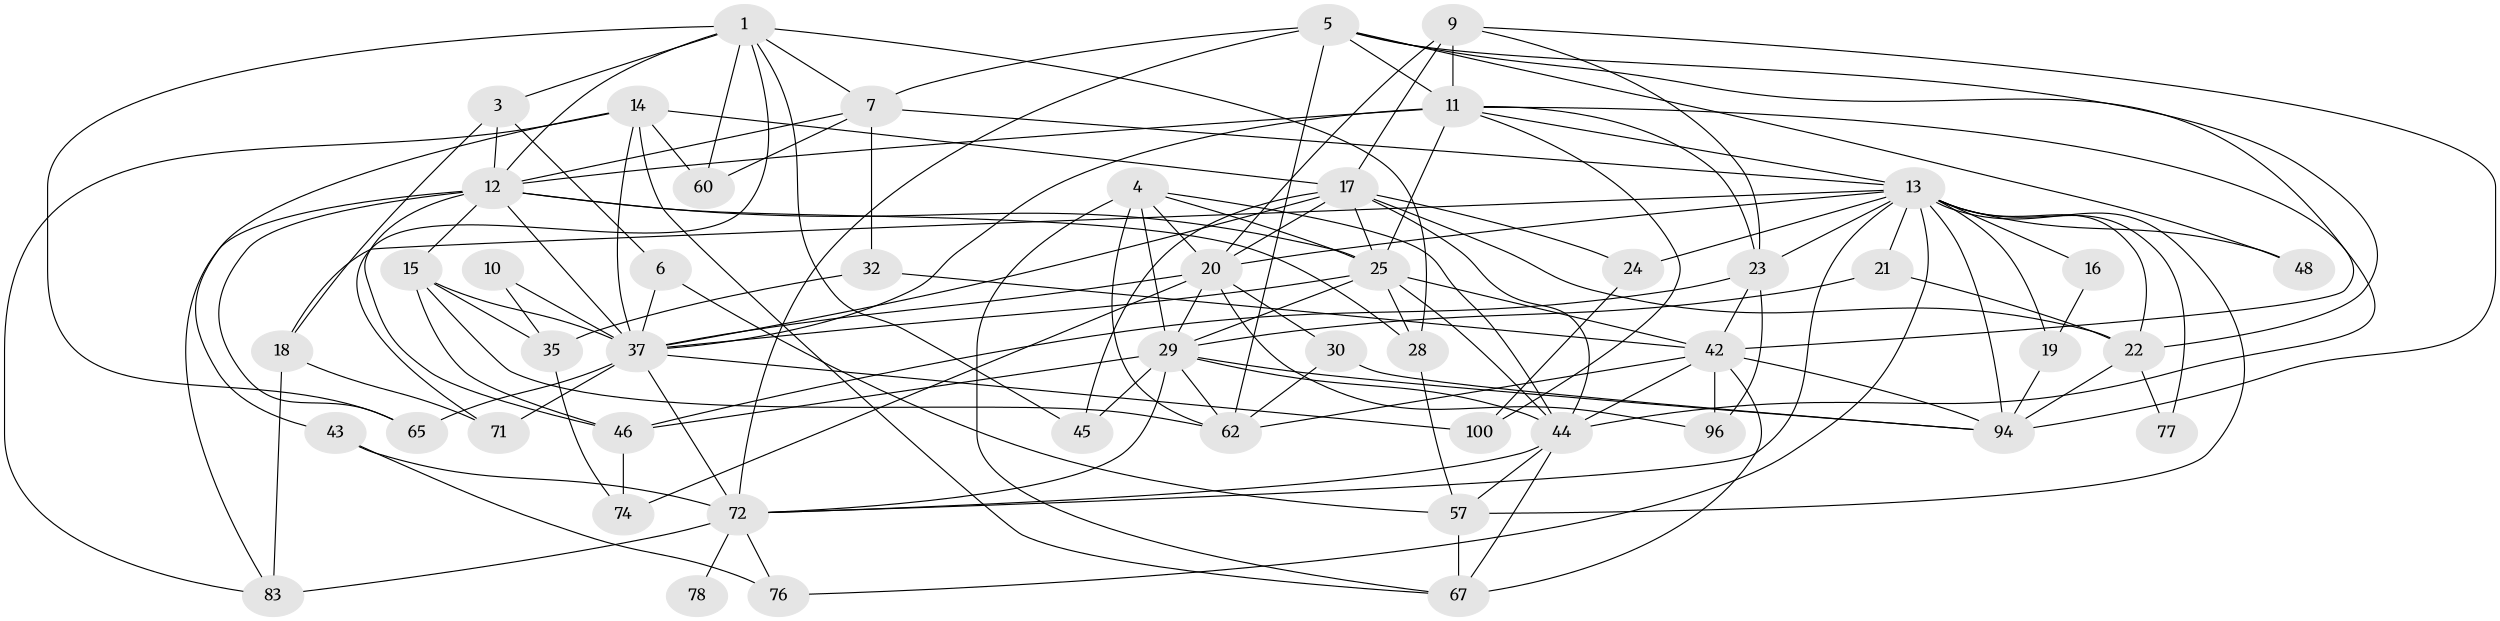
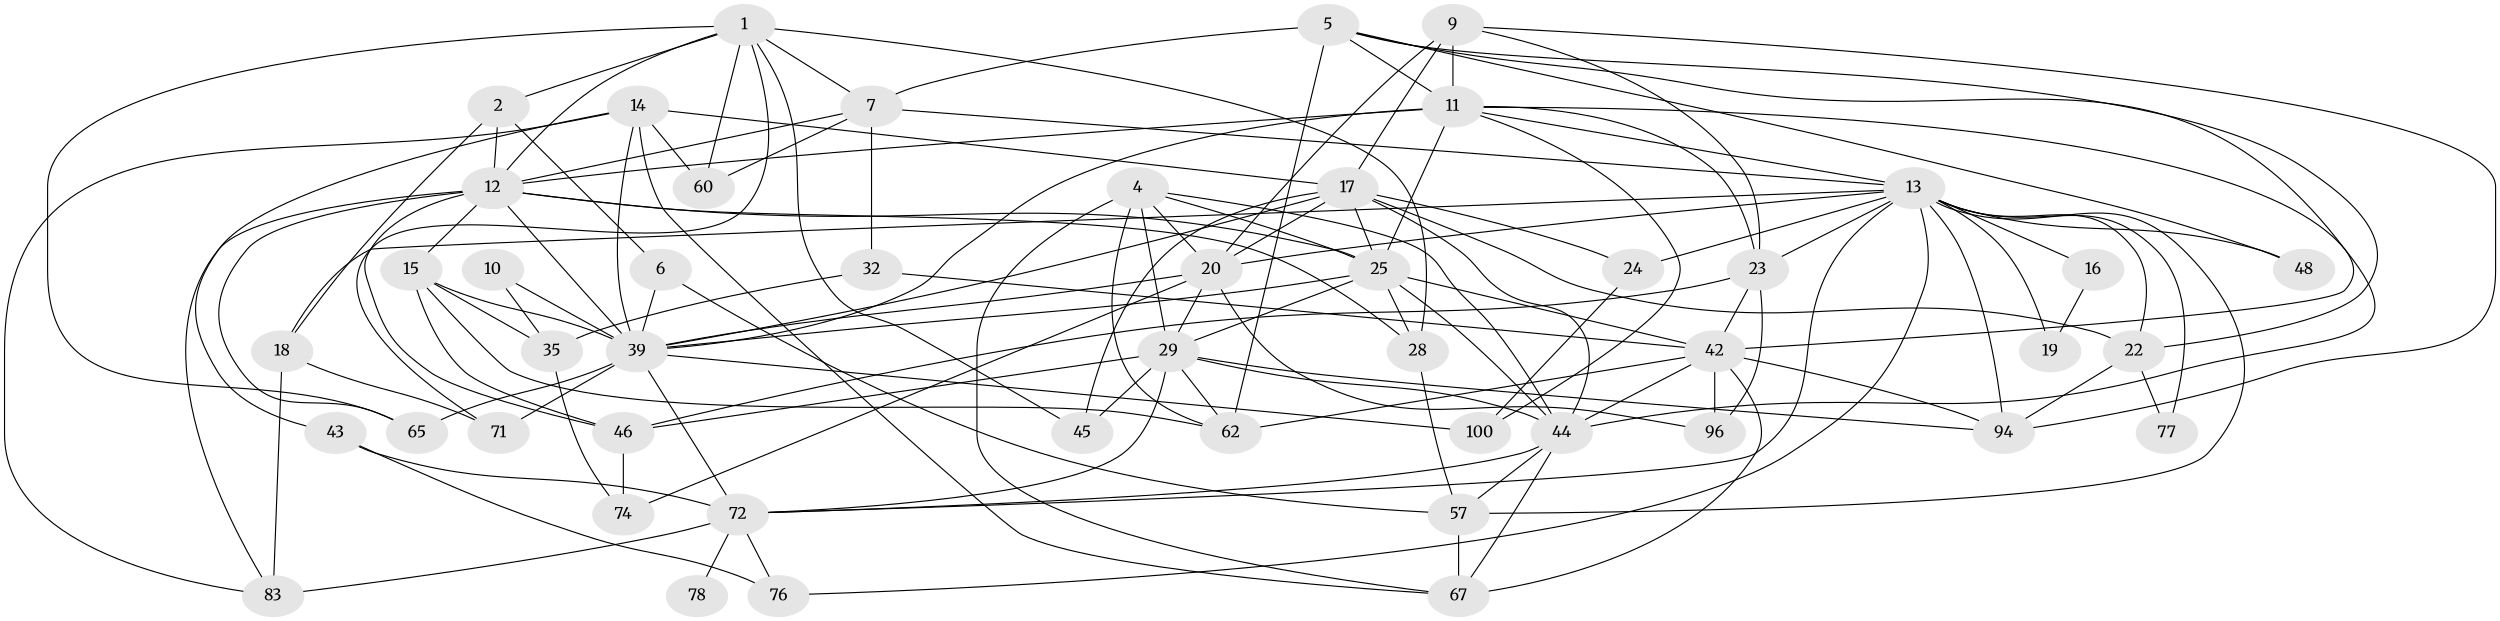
node "3": label "3" -> "2"
edge "5" -- "72": removed
node "21": removed
node "37": label "37" -> "39"
node "30": removed
edge "19" -- "94": removed
